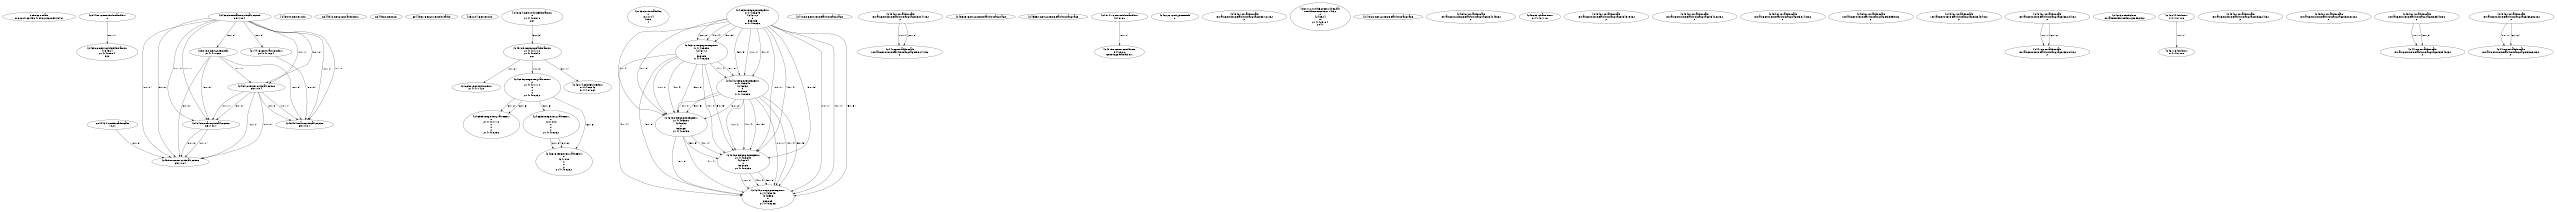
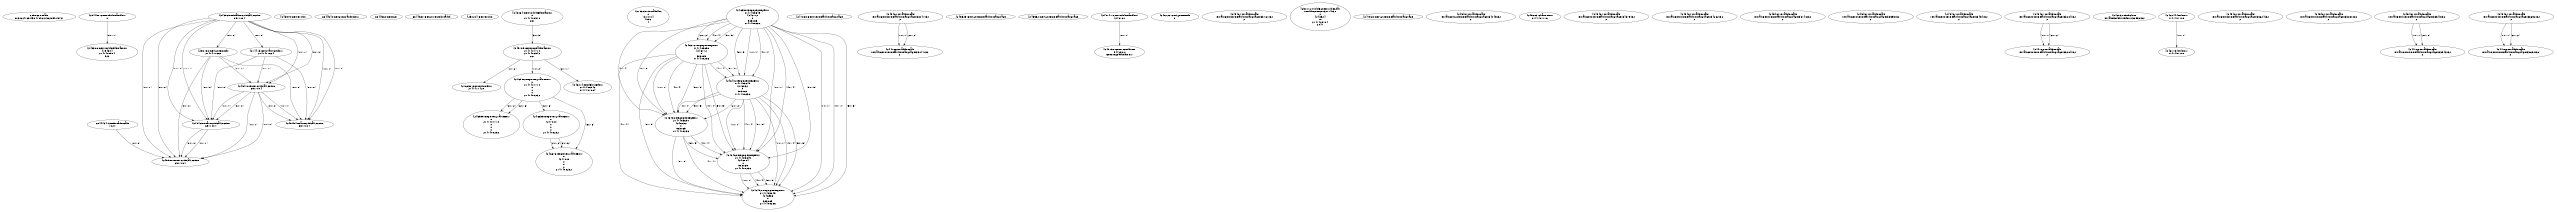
edge "4214413.GetStartupInfoW 2147417624" -> "4245418.EnterCriticalSection 6917004": added, label "(0-->0)"
edge "4214413.GetStartupInfoW 2147417624" -> "4245469.LeaveCriticalSection 6917004": added, label "(0-->0)"
